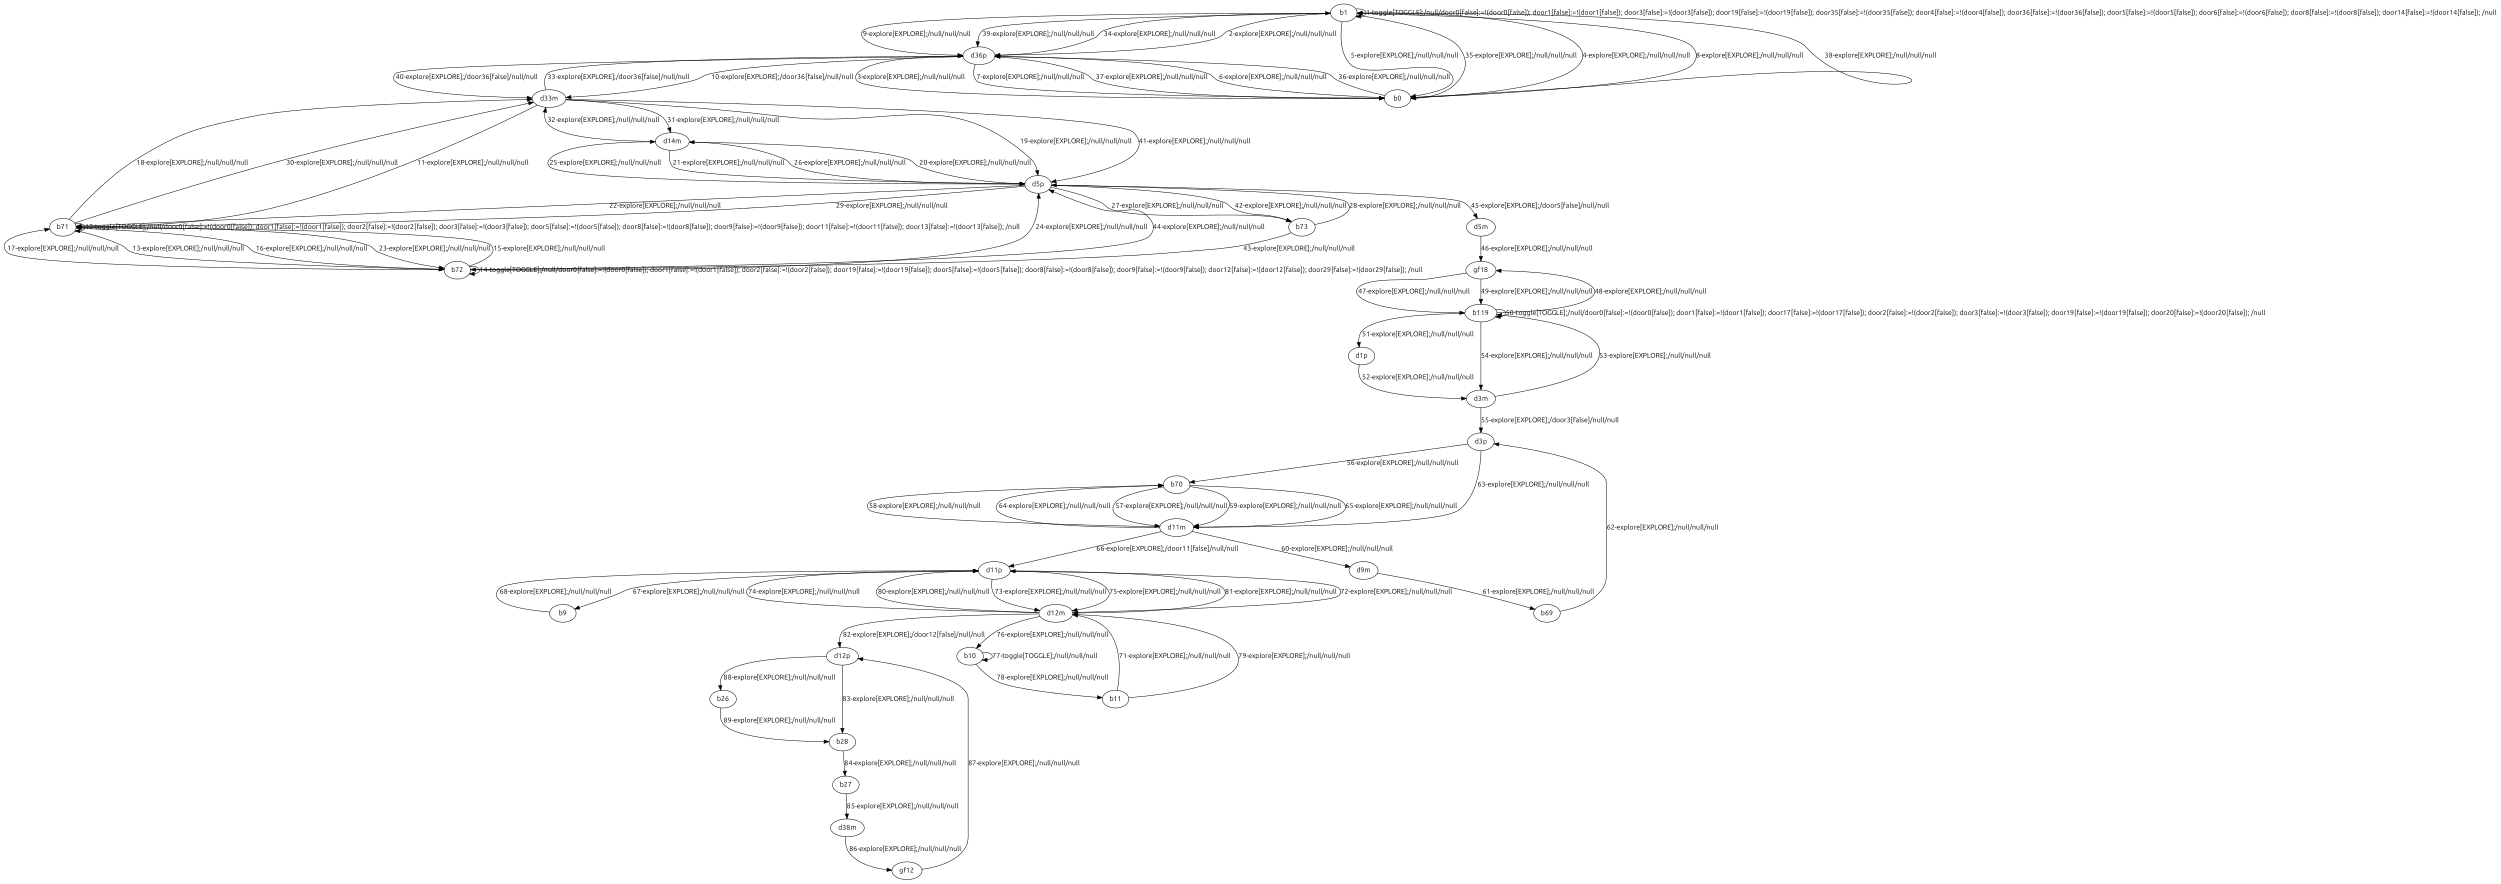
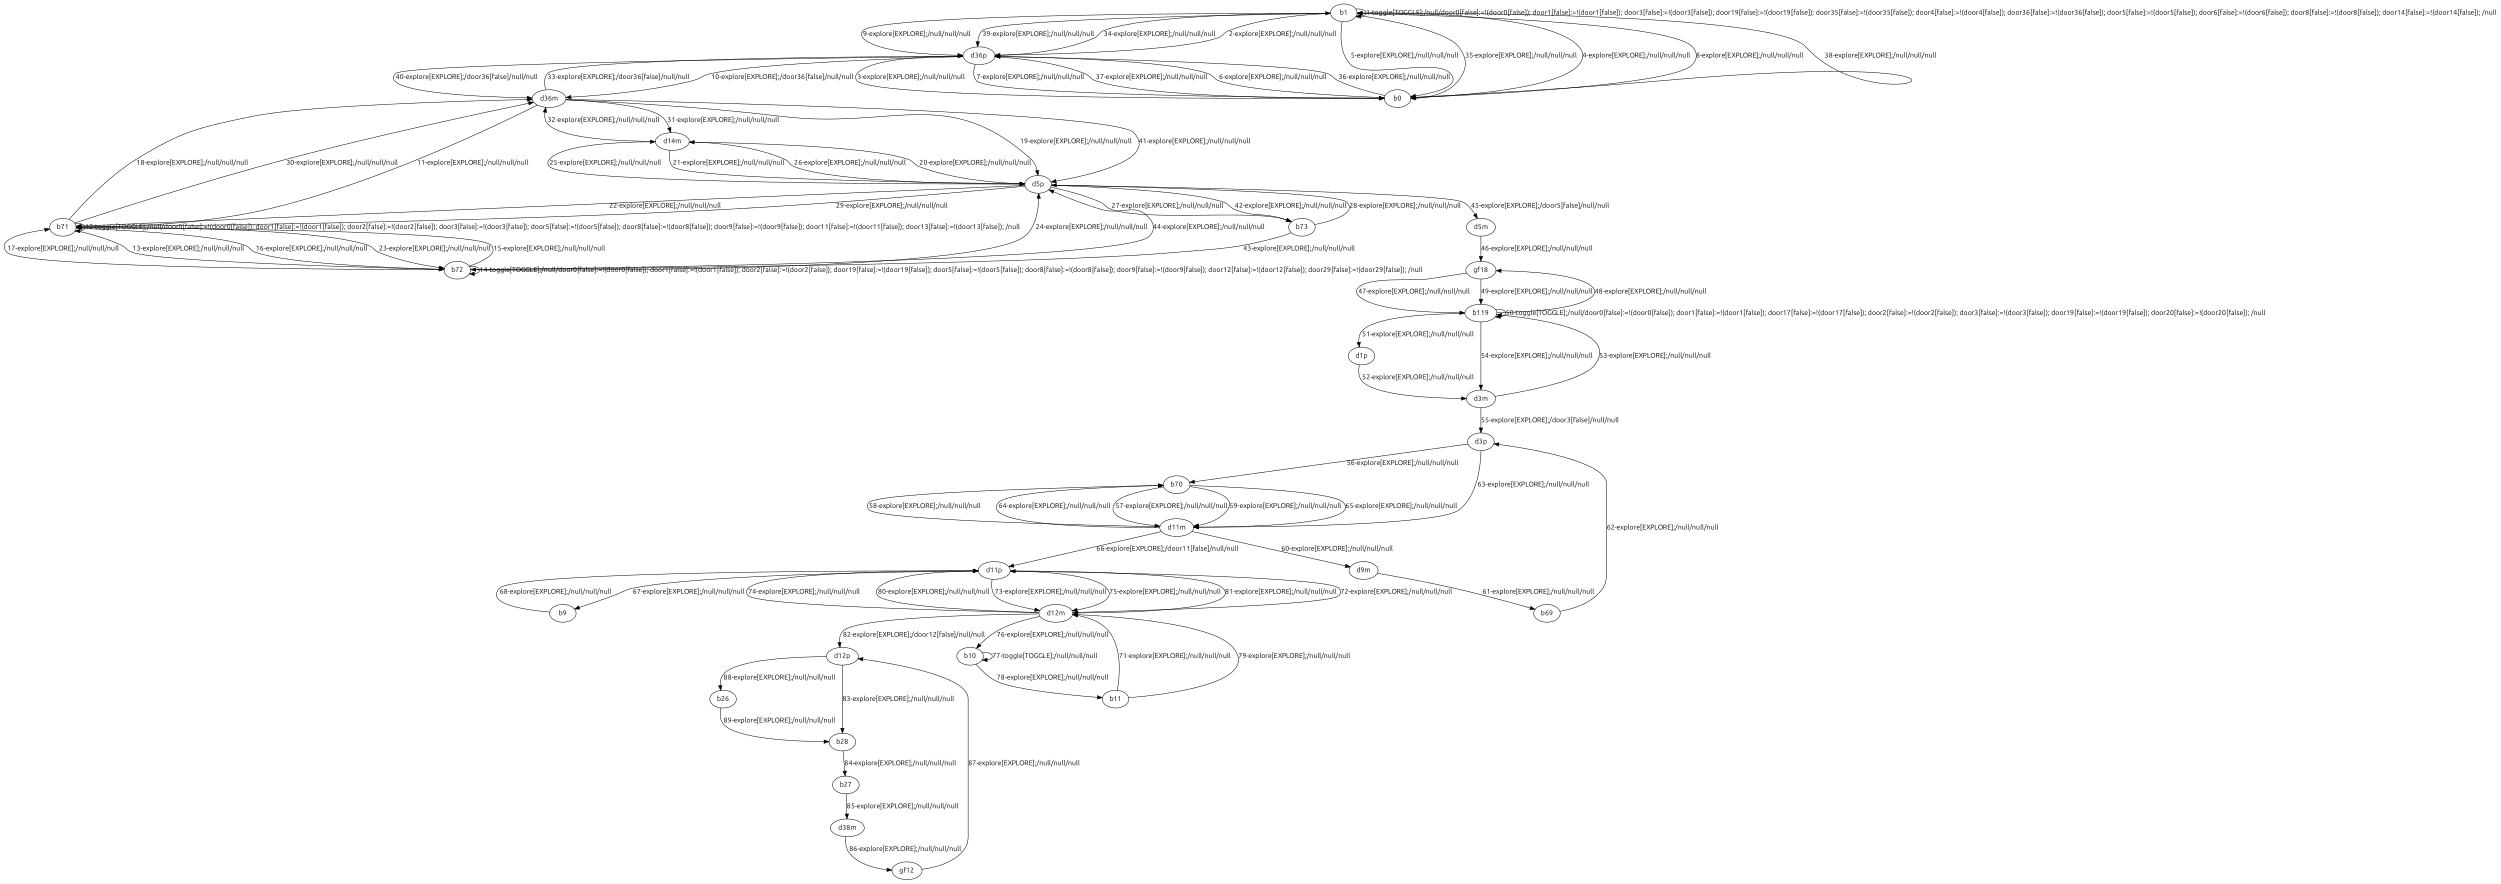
node "d33m": label "d33m" -> "d36m"
